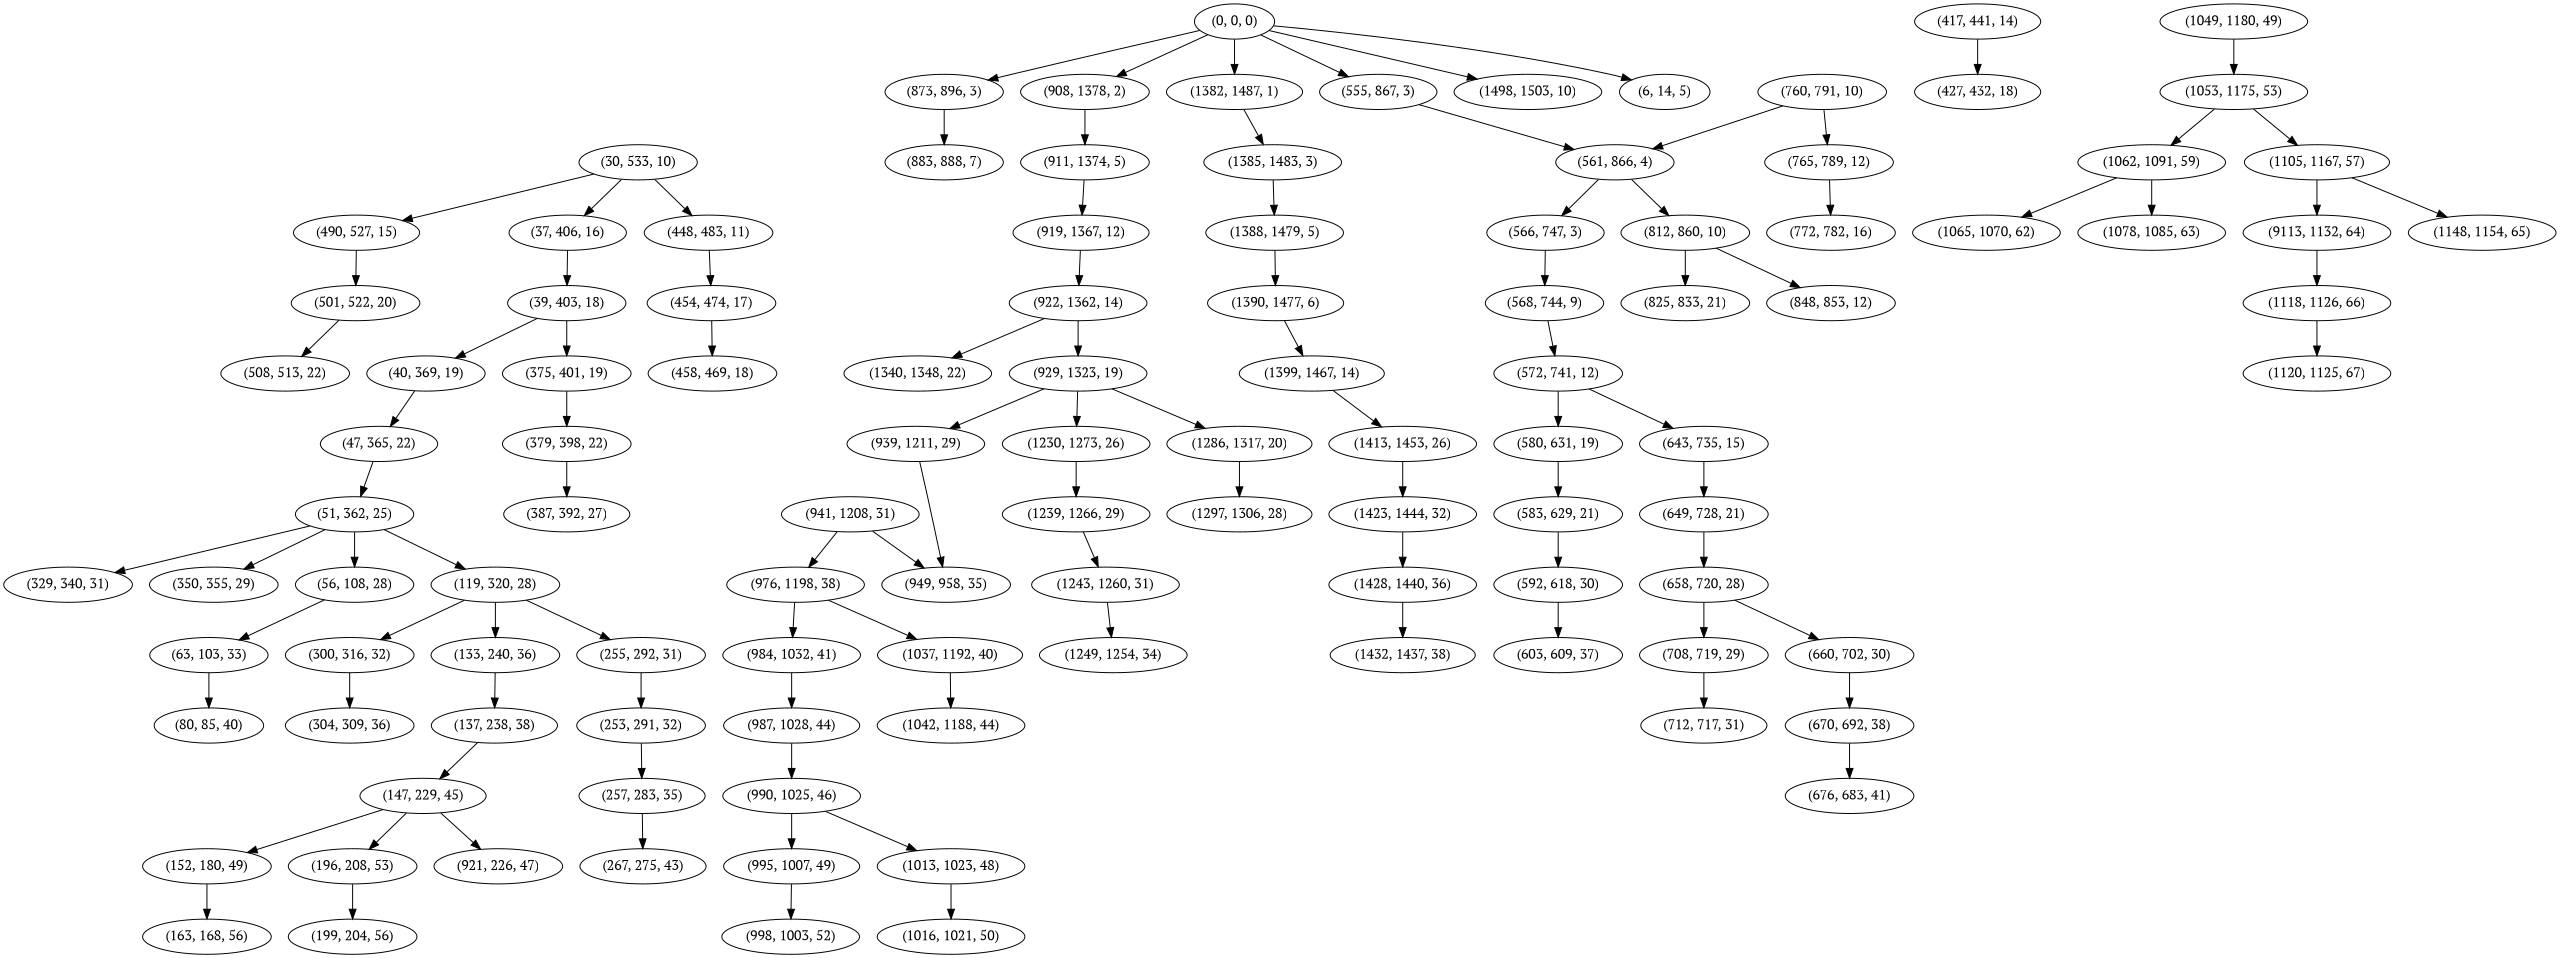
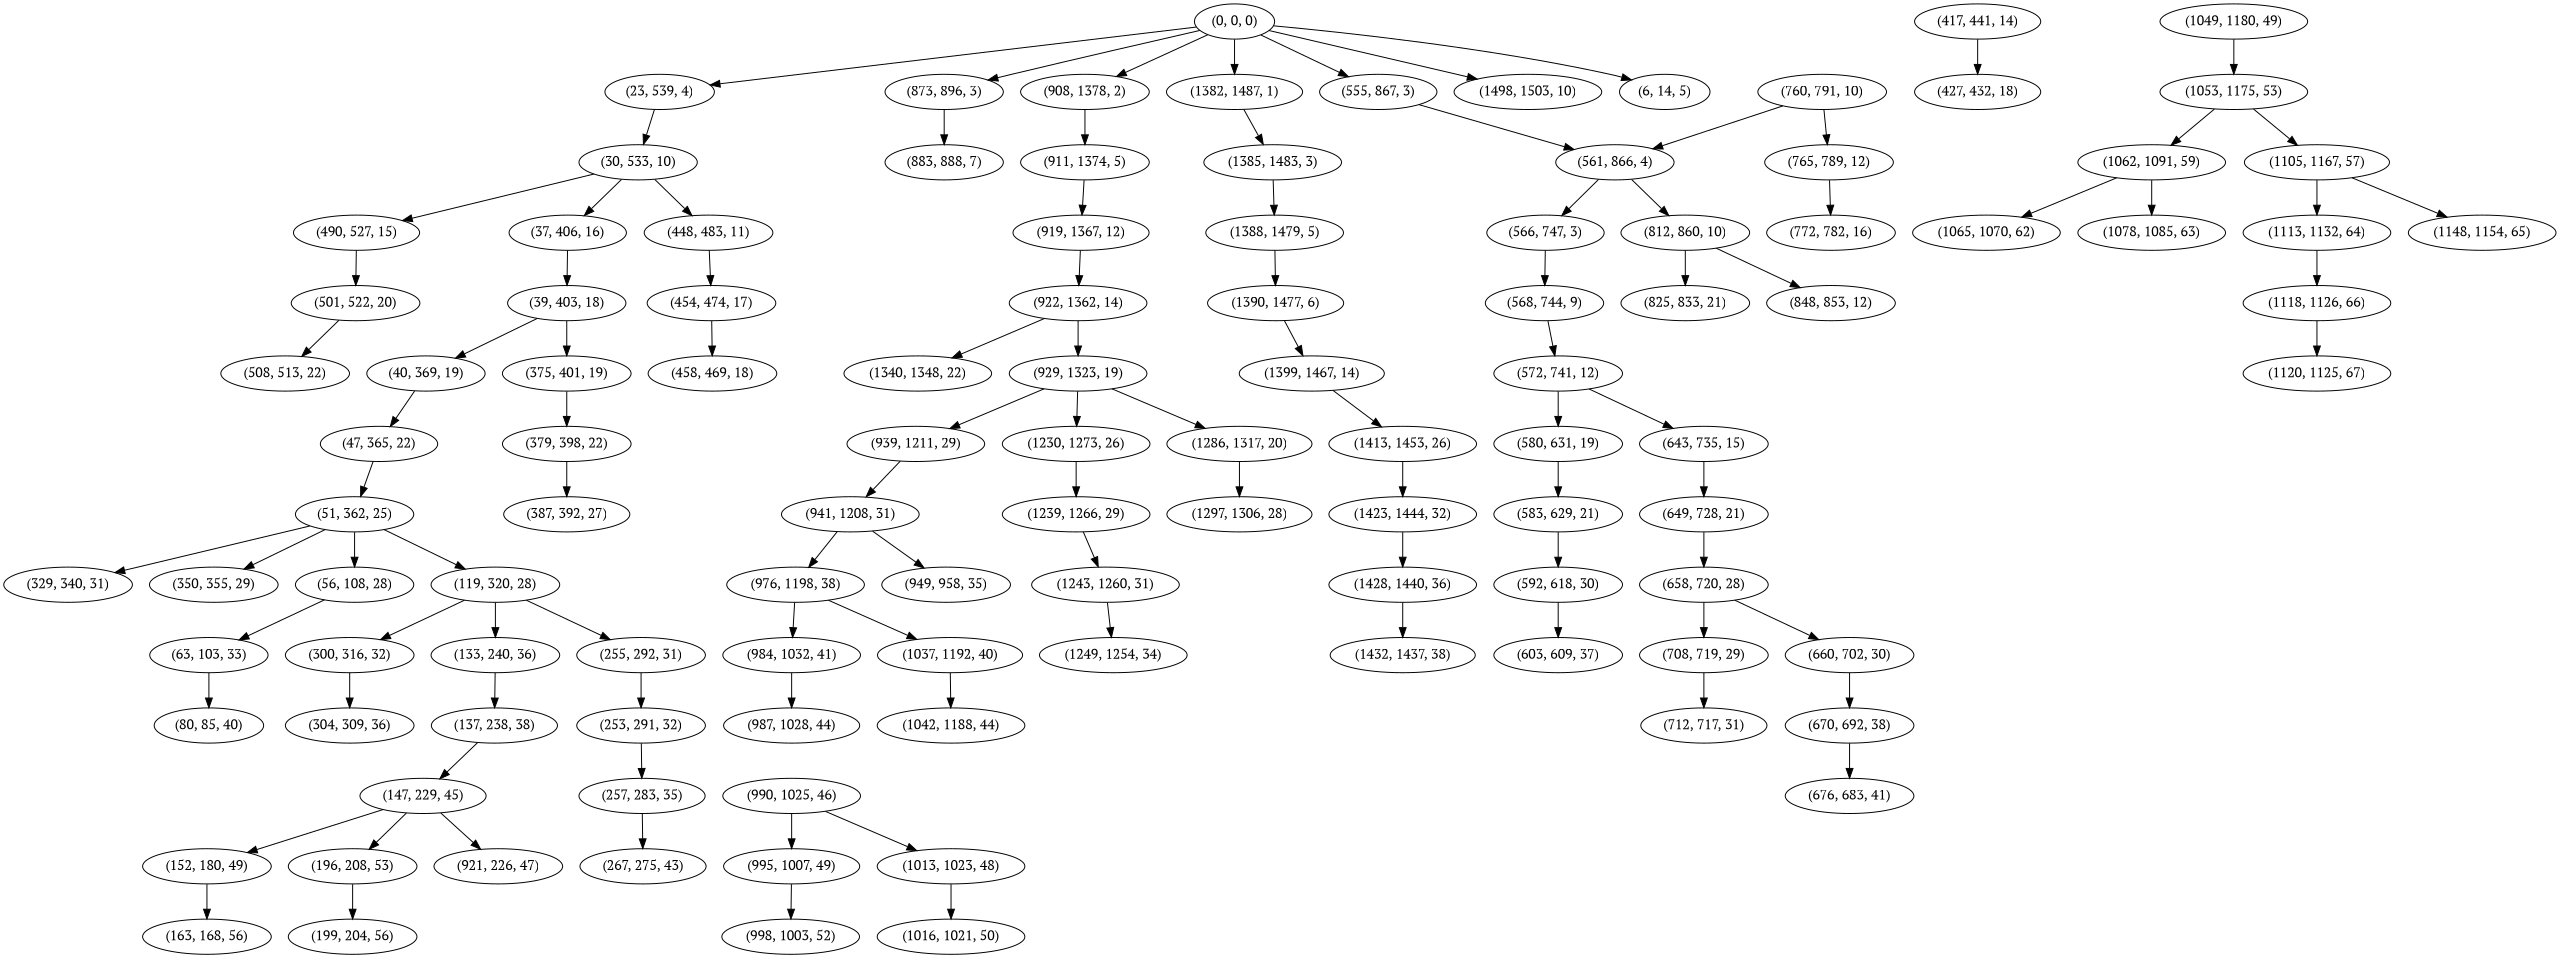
node "(23, 539, 4)": added
node "(9113, 1132, 64)": label "(9113, 1132, 64)" -> "(1113, 1132, 64)"
edge "(939, 1211, 29)" -> "(949, 958, 35)": now "(939, 1211, 29)" -> "(941, 1208, 31)"
edge "(987, 1028, 44)" -> "(990, 1025, 46)": removed
